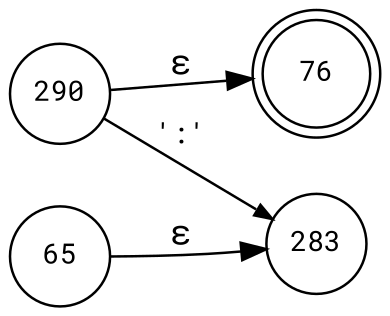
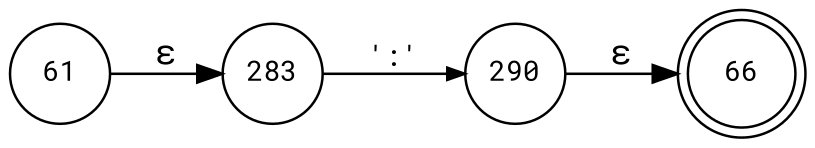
node "76": label "76" -> "66"
edge "290" -> "283": reversed
node "65": label "65" -> "61"
